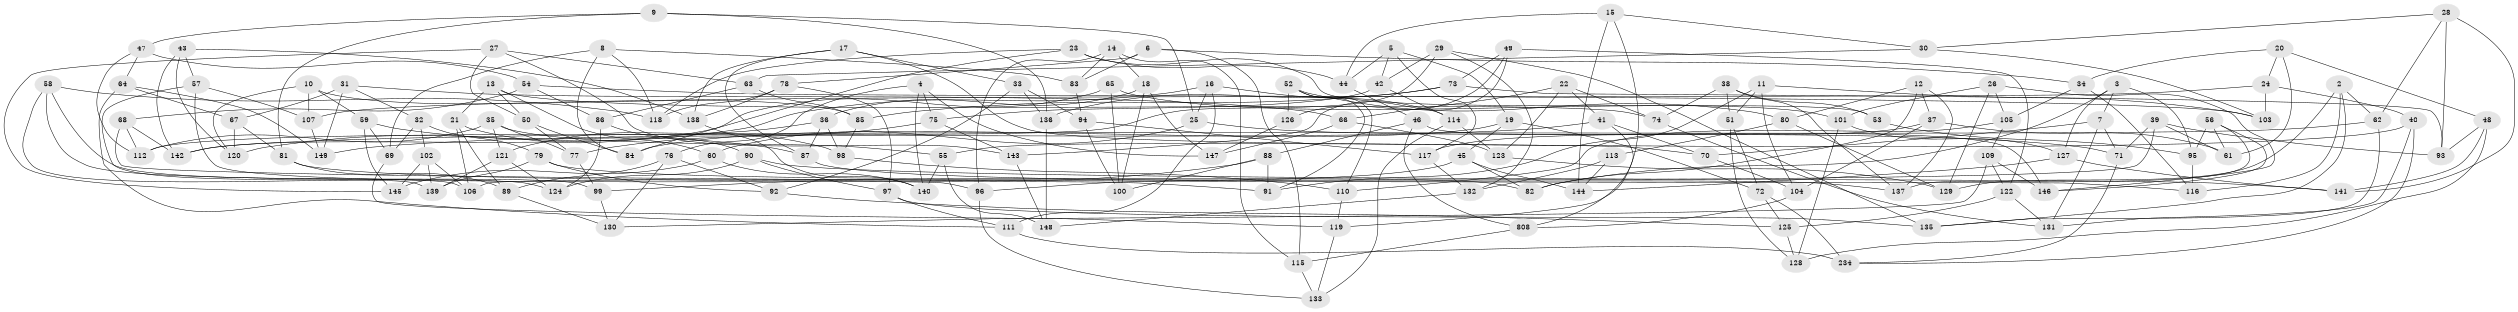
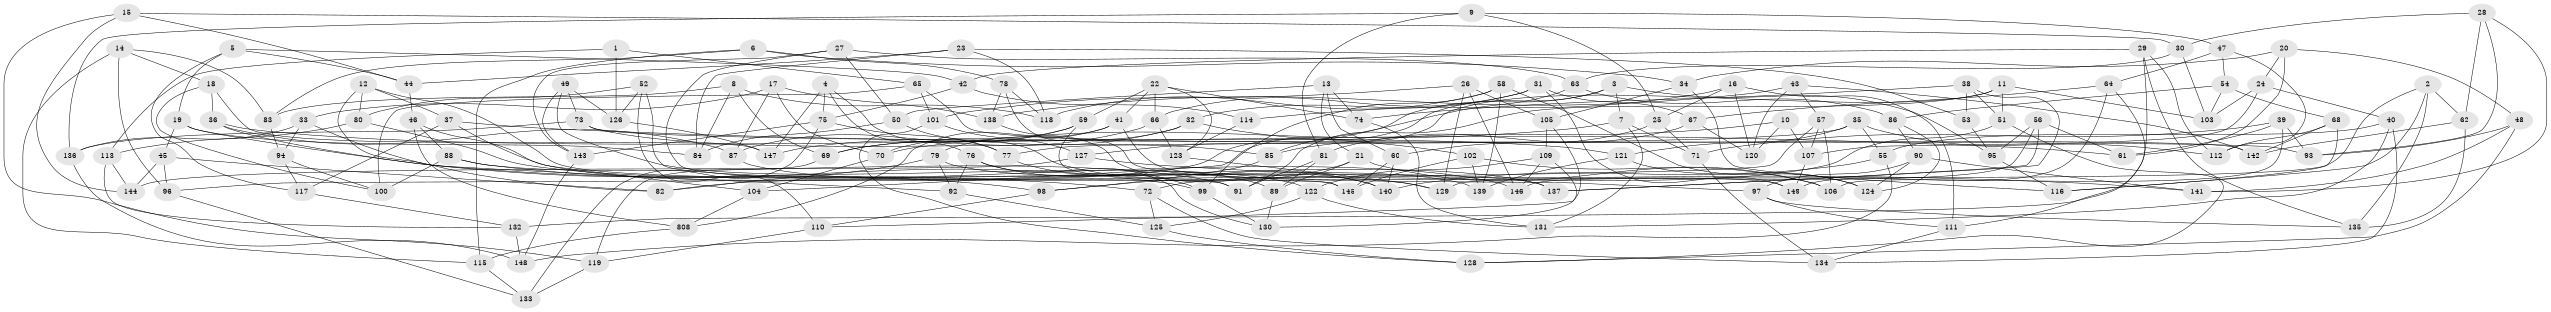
node "1": added
edge "10" -- "59": now "22" -- "59"
edge "114" -- "133": now "75" -- "133"
node "234": label "234" -> "134"
